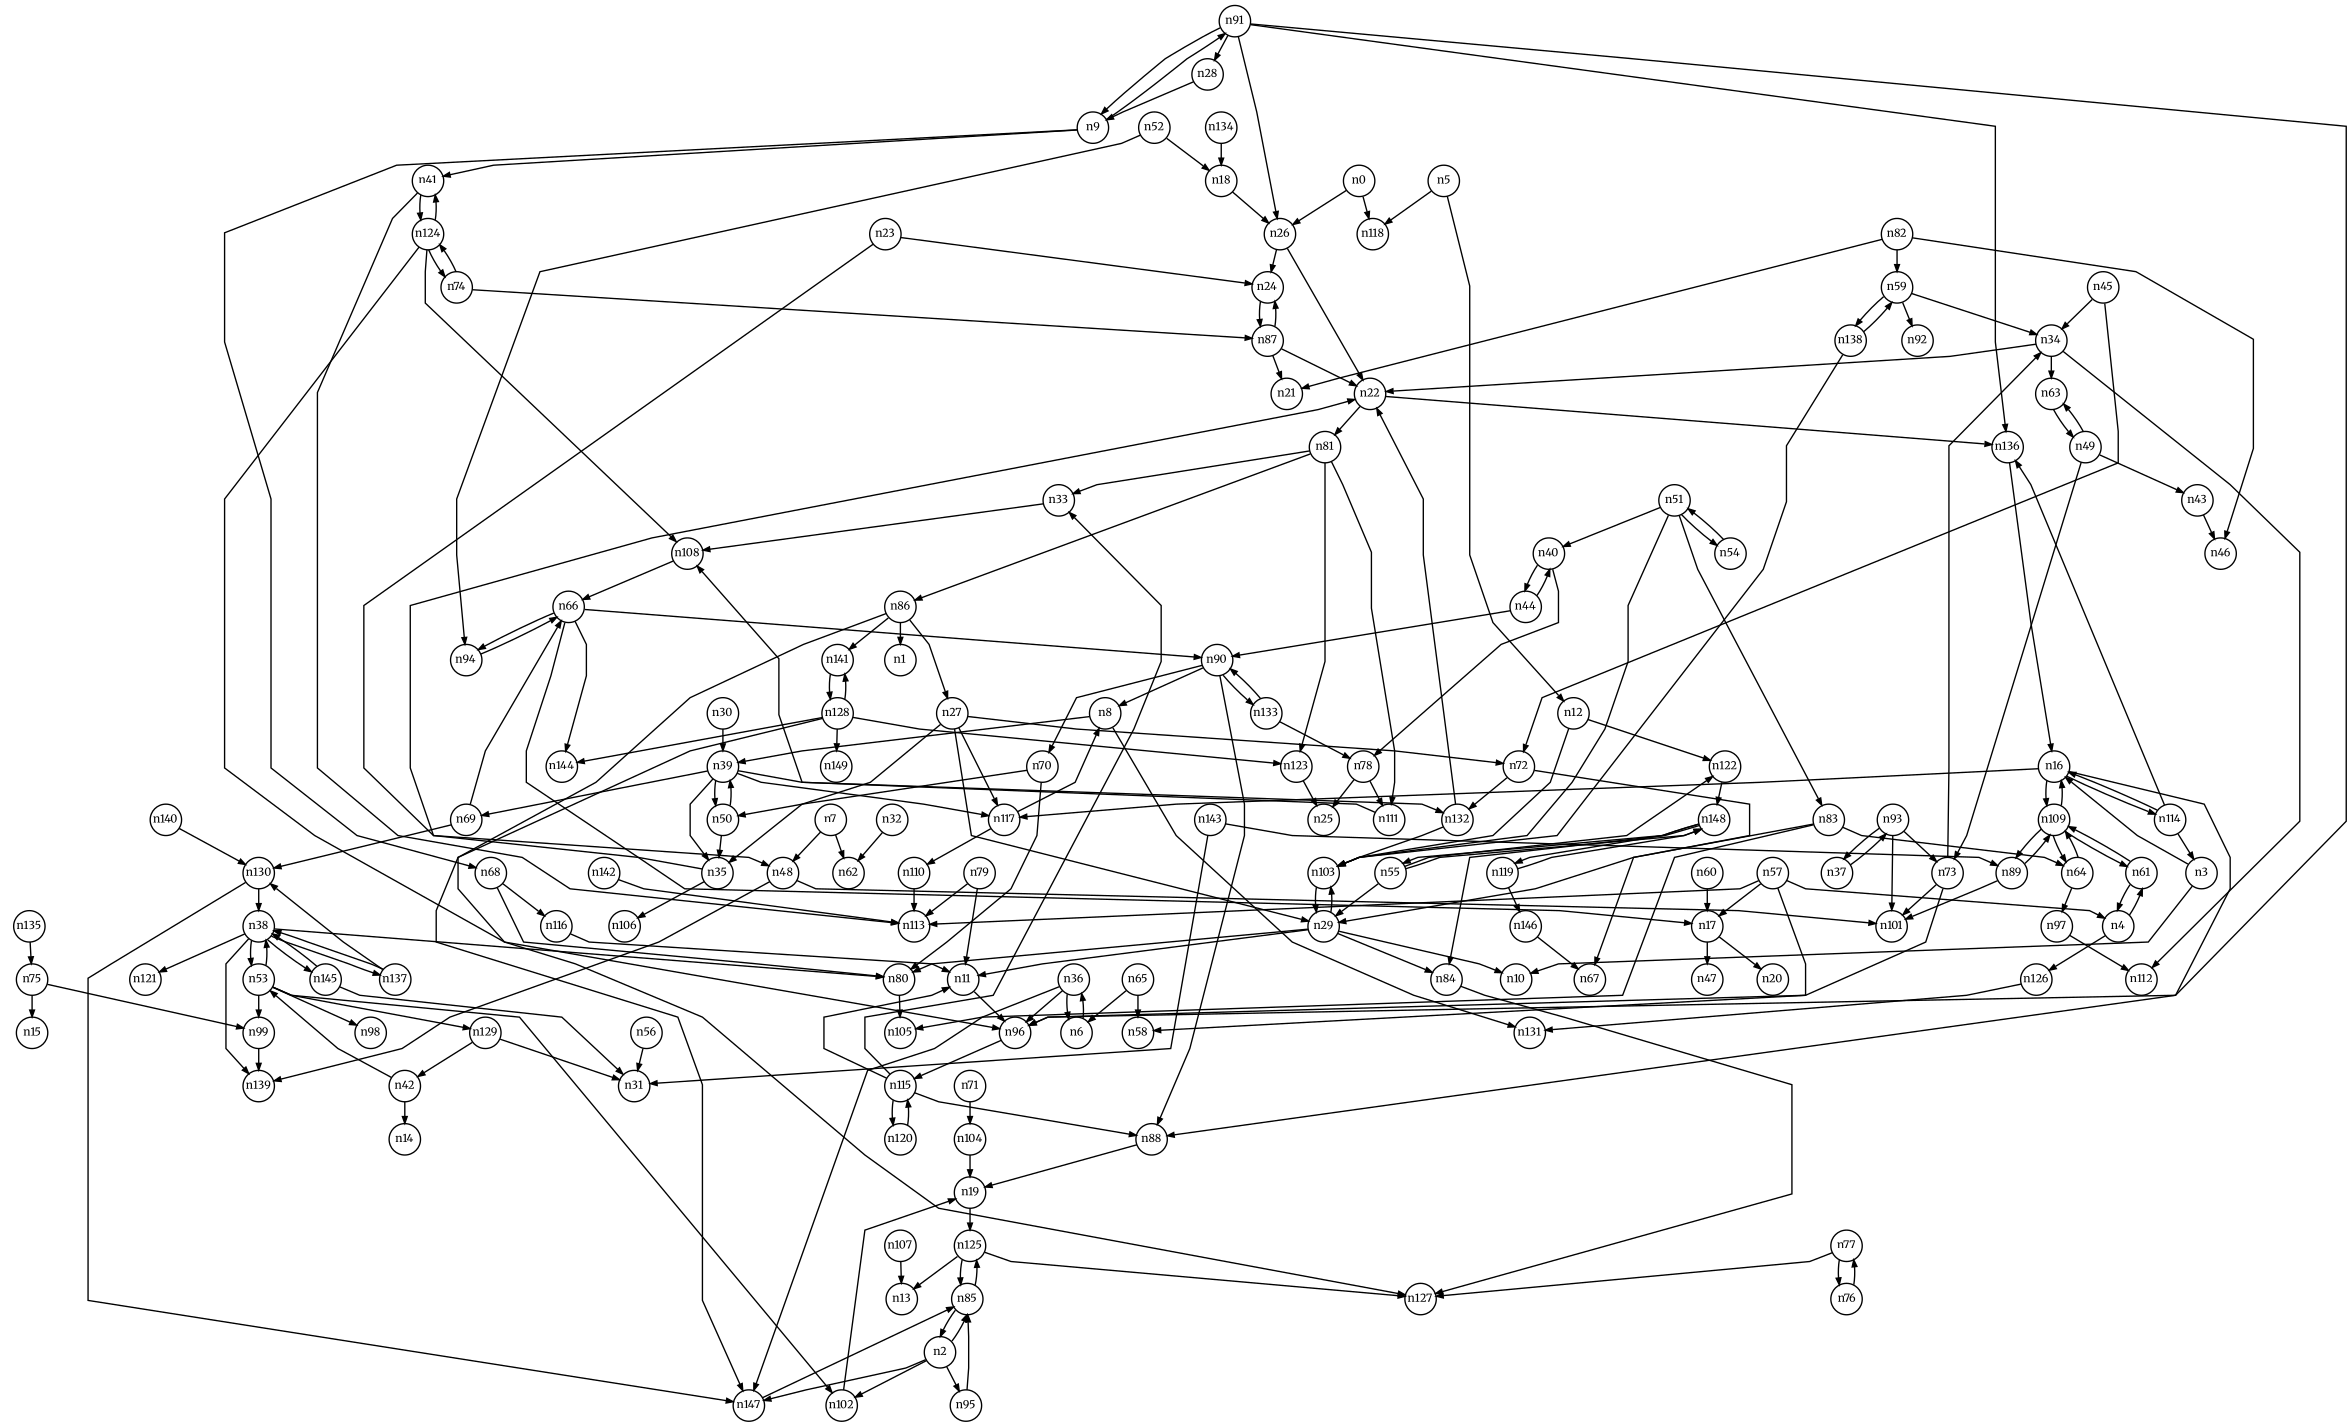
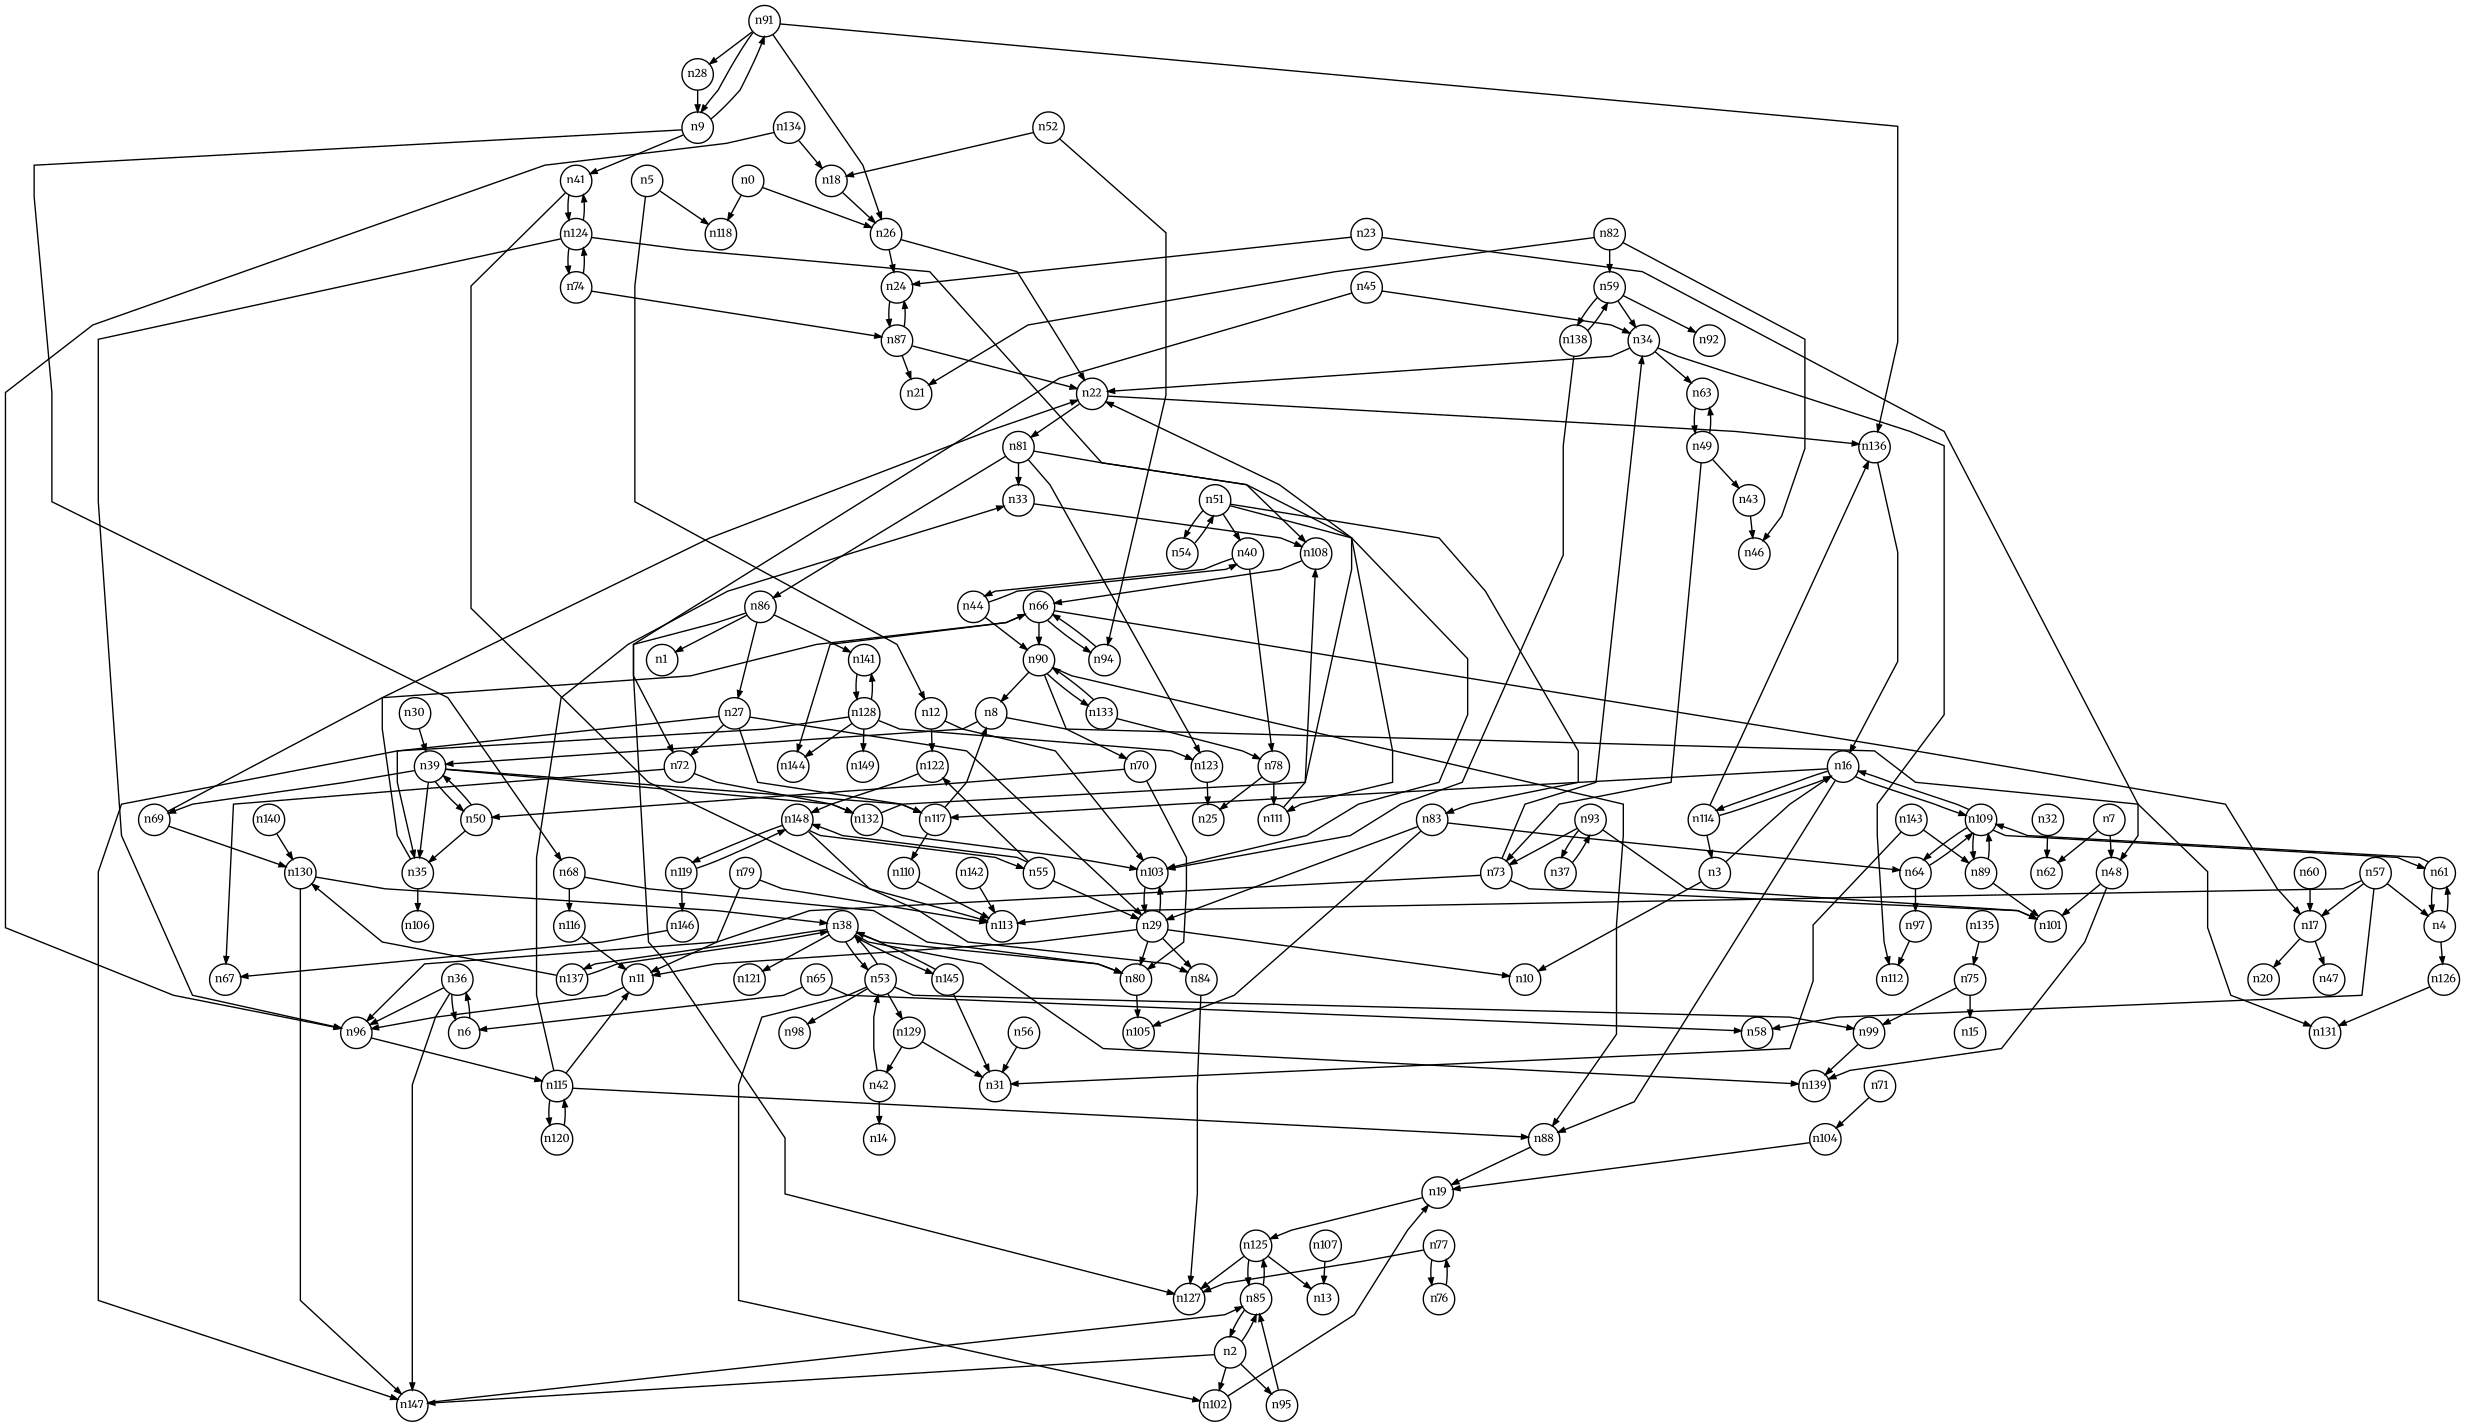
edge "n91" -> "n96": now "n134" -> "n96"
